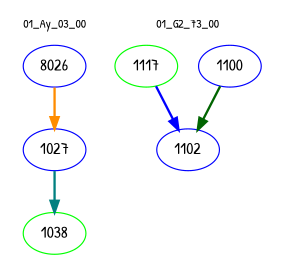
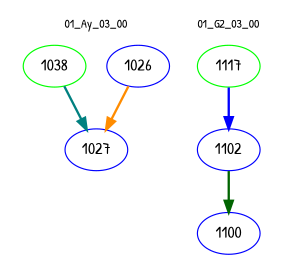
cluster "01_G2_73_00": label "01_G2_73_00" -> "01_G2_03_00"
node "8026": label "8026" -> "1026"
edge "1100" -> "1102": reversed
edge "1027" -> "1038": reversed
